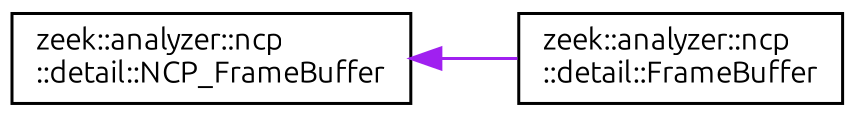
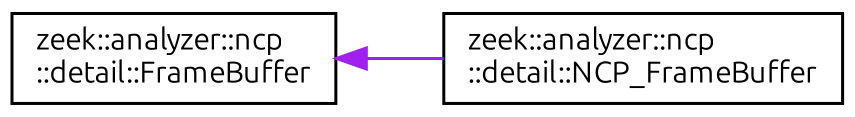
edge "zeek::analyzer::ncp ::detail::FrameBuffer" -> "zeek::analyzer::ncp ::detail::NCP_FrameBuffer": reversed
